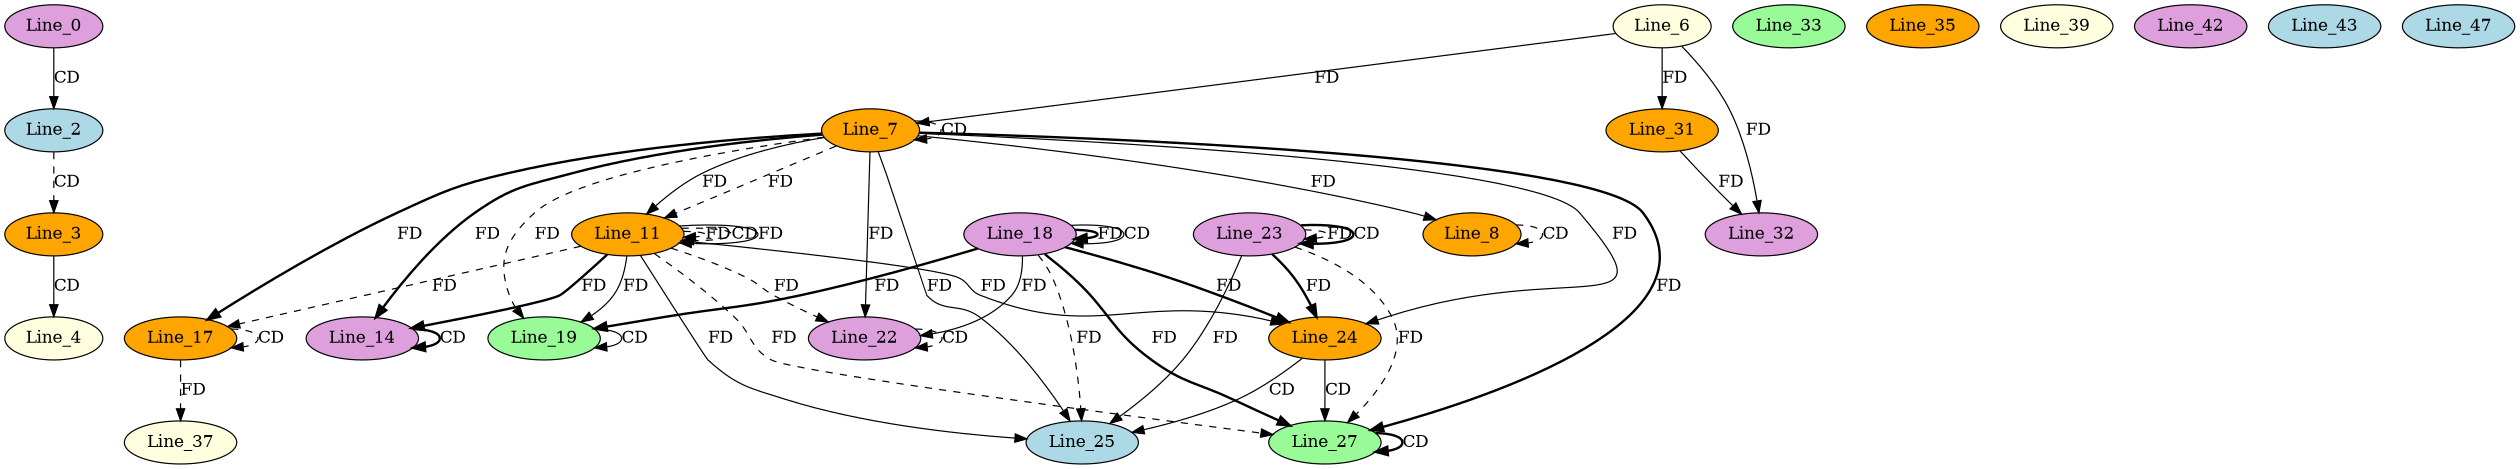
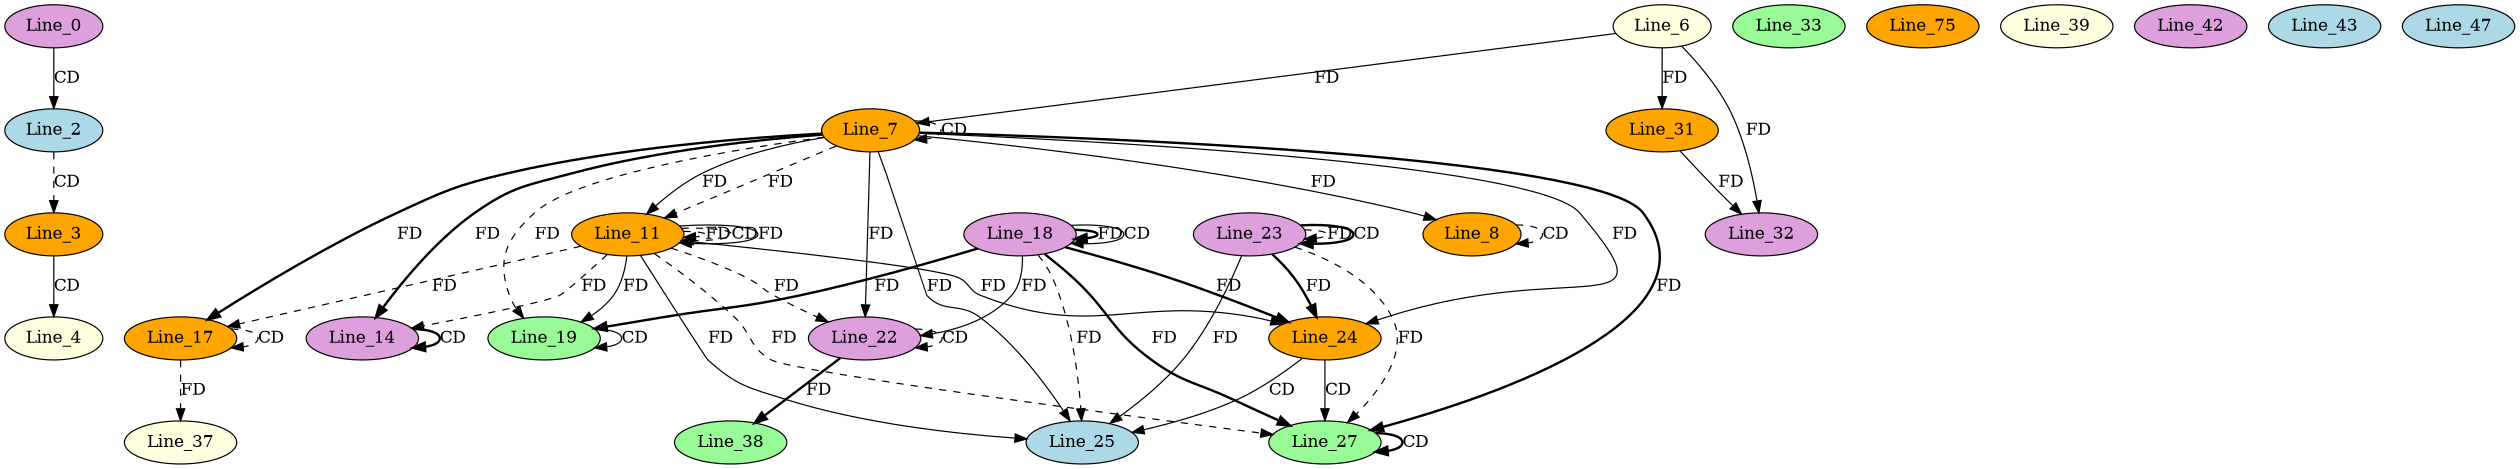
node "Line_35": label "Line_35" -> "Line_75"
edge "Line_11" -> "Line_14": style bold -> dashed
node "Line_38": added
